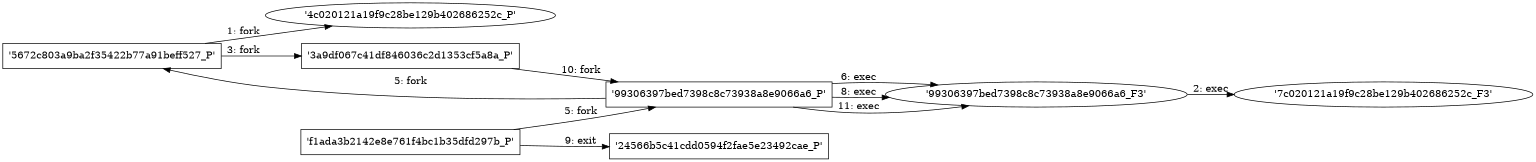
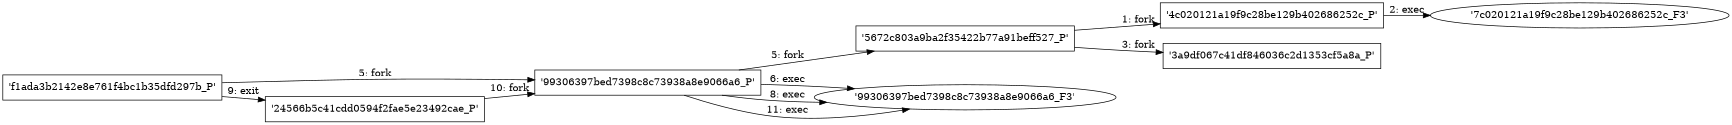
node "'4c020121a19f9c28be129b402686252c_P'": shape ellipse -> box
edge "'3a9df067c41df846036c2d1353cf5a8a_P'" -> "'99306397bed7398c8c73938a8e9066a6_P'": now "'24566b5c41cdd0594f2fae5e23492cae_P'" -> "'99306397bed7398c8c73938a8e9066a6_P'"
edge "'99306397bed7398c8c73938a8e9066a6_F3'" -> "'7c020121a19f9c28be129b402686252c_F3'": now "'4c020121a19f9c28be129b402686252c_P'" -> "'7c020121a19f9c28be129b402686252c_F3'"
